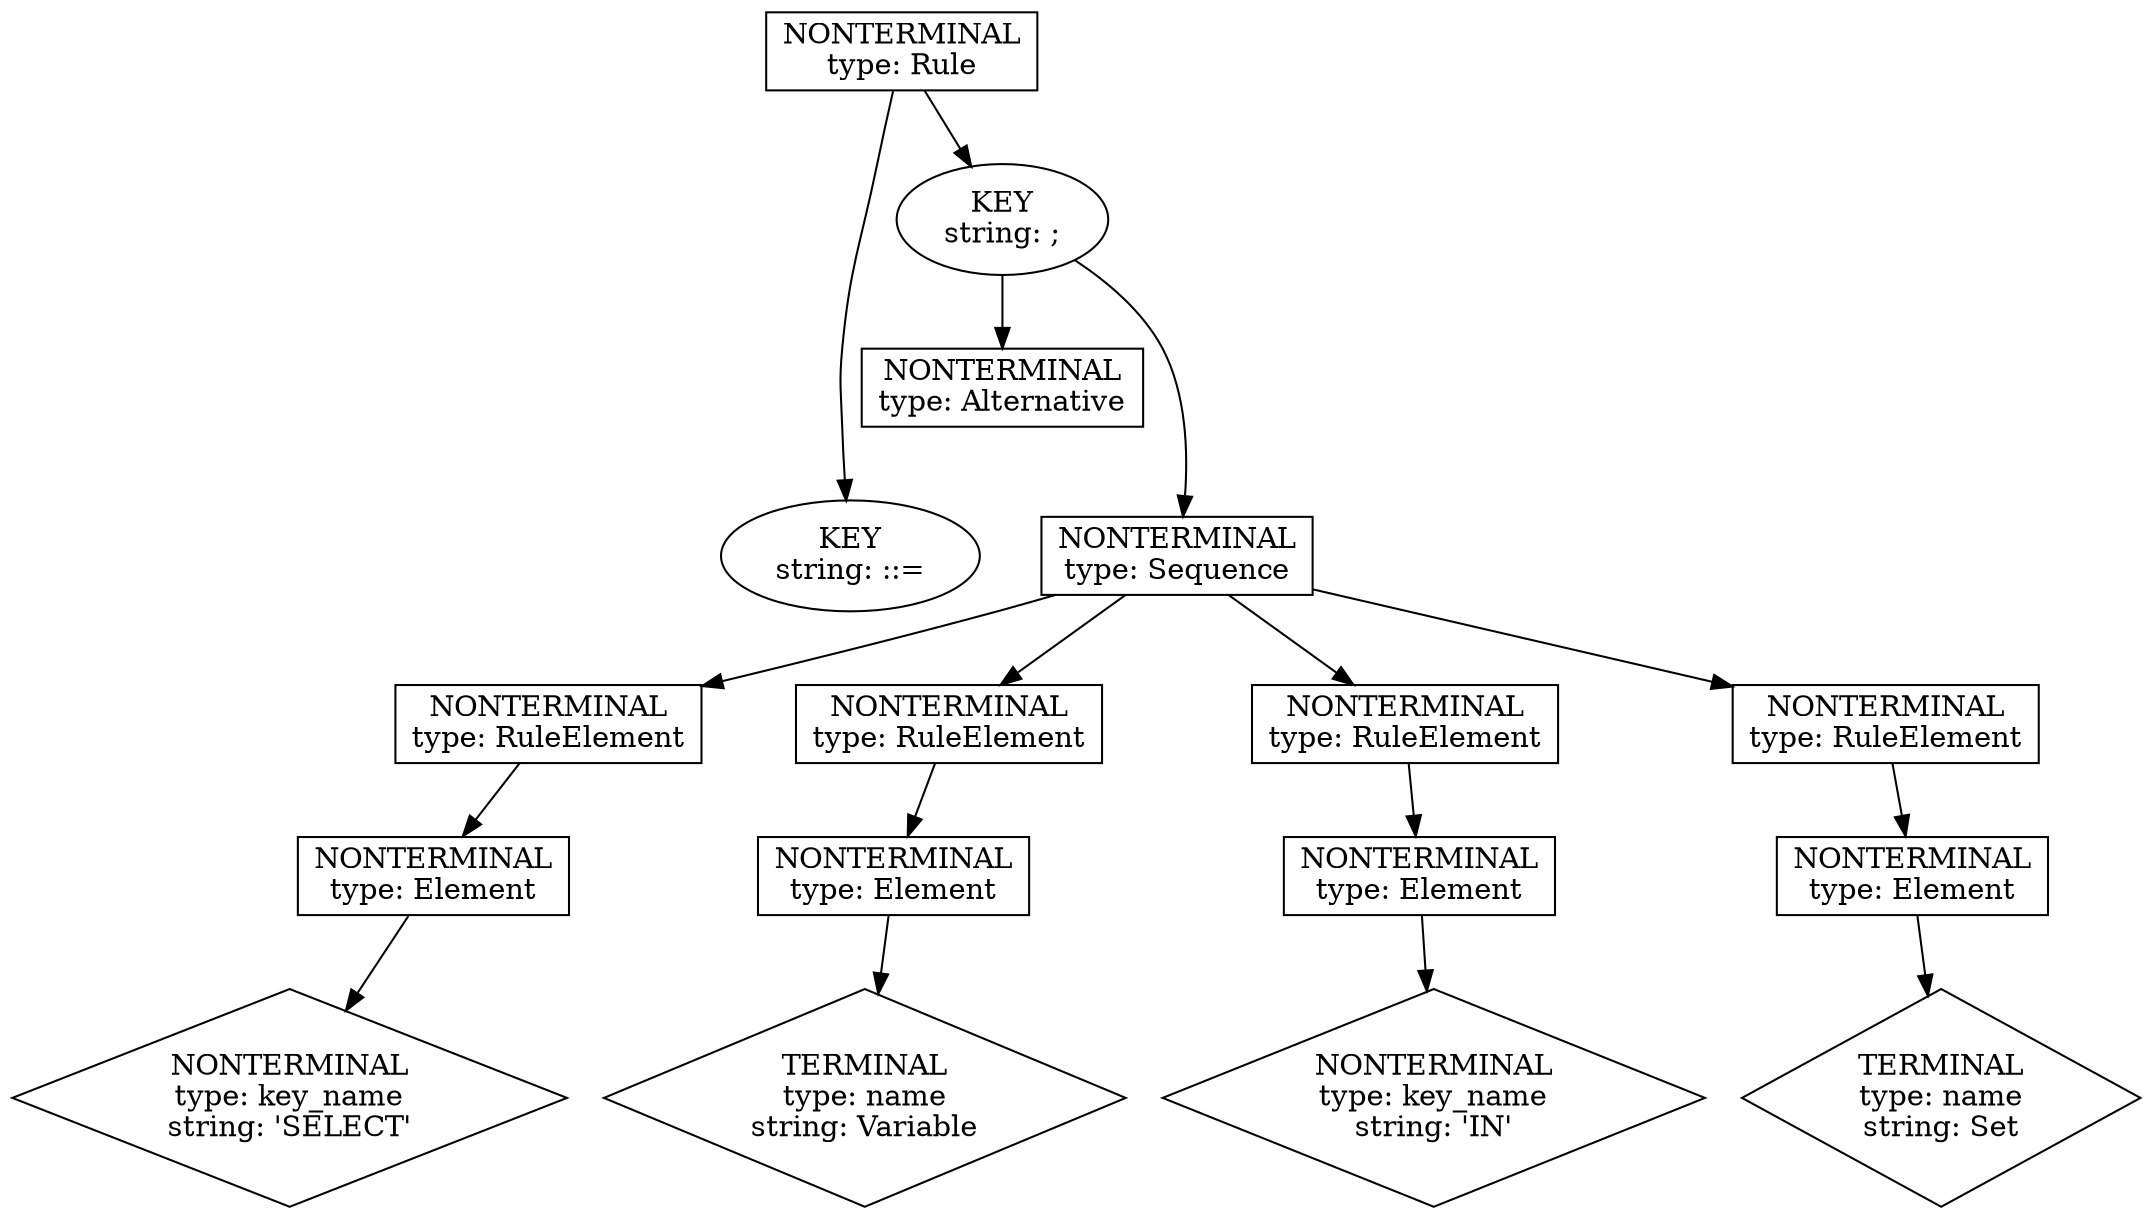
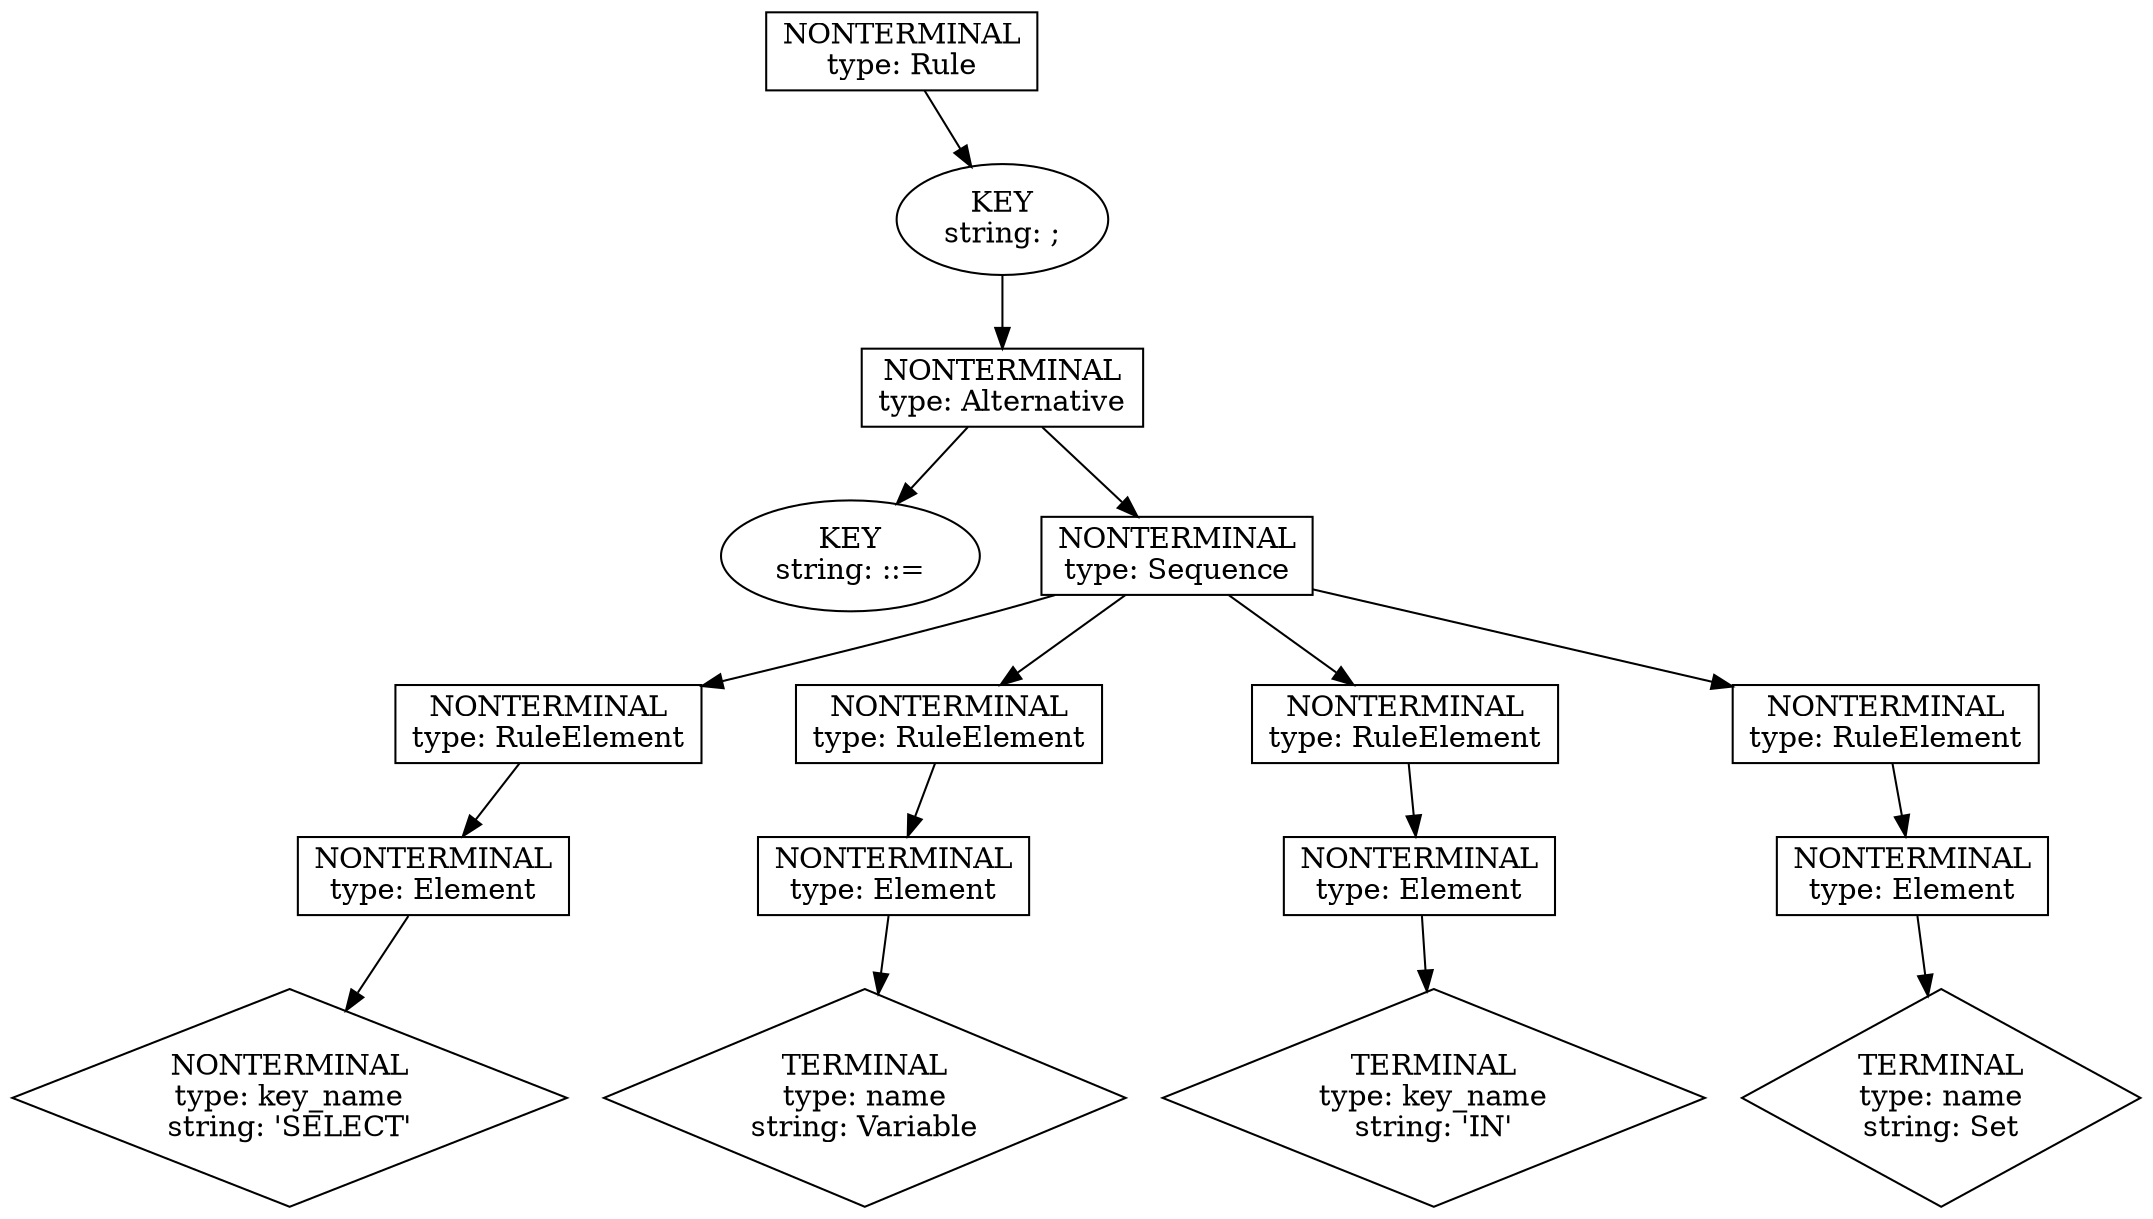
edge "NONTERMINAL type: Rule" -> "KEY string: ::=": now "NONTERMINAL type: Alternative" -> "KEY string: ::="
edge "KEY string: ;" -> "NONTERMINAL type: Sequence": now "NONTERMINAL type: Alternative" -> "NONTERMINAL type: Sequence"
node "NONTERMINAL type: key_name string: 'IN'": label "NONTERMINAL type: key_name string: 'IN'" -> "TERMINAL type: key_name string: 'IN'"
